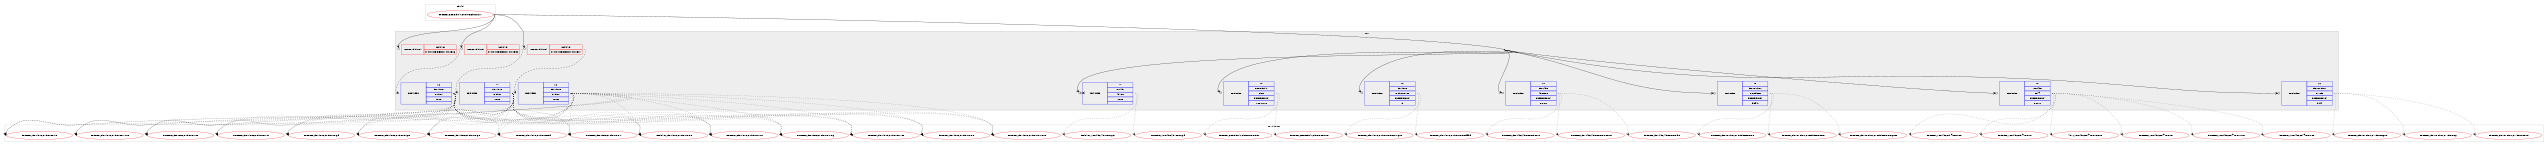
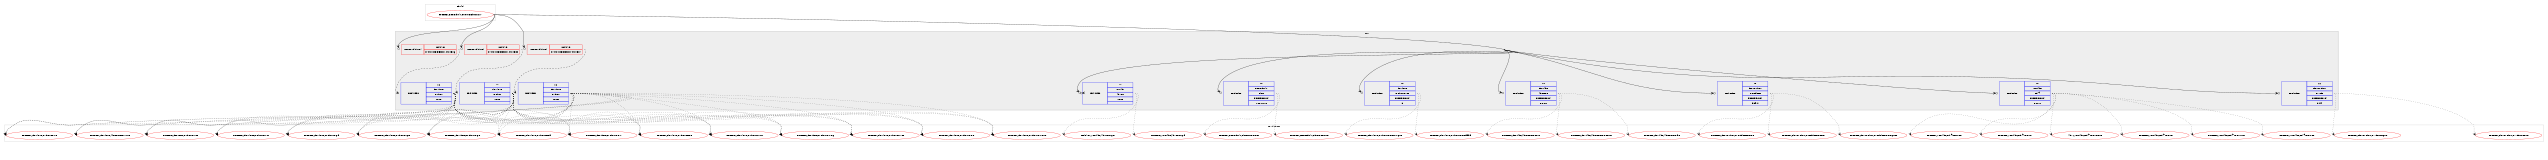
node "portage://dev-lang/python-3.7.4-r1": label "portage://dev-lang/python-3.7.4-r1" -> "portage://dev-lang/libreport-3.7.4-r1"
node "positive://dev-lang/python-3.5.5": label "positive://dev-lang/python-3.5.5" -> "portage://dev-lang/python-3.5.5"
node "portage://dev-python/pyxdg-0.26": removed
